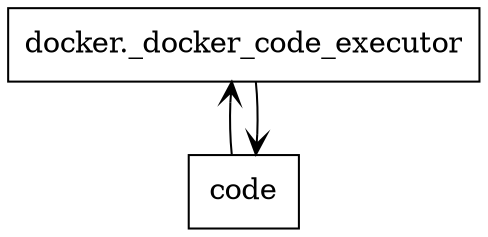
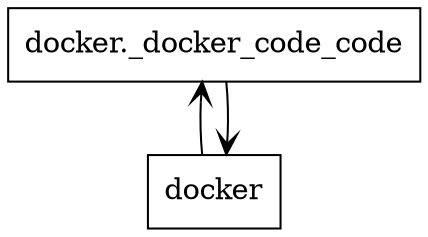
node "docker._docker_code_executor": label "docker._docker_code_executor" -> "docker._docker_code_code"
node "code": label "code" -> "docker"
